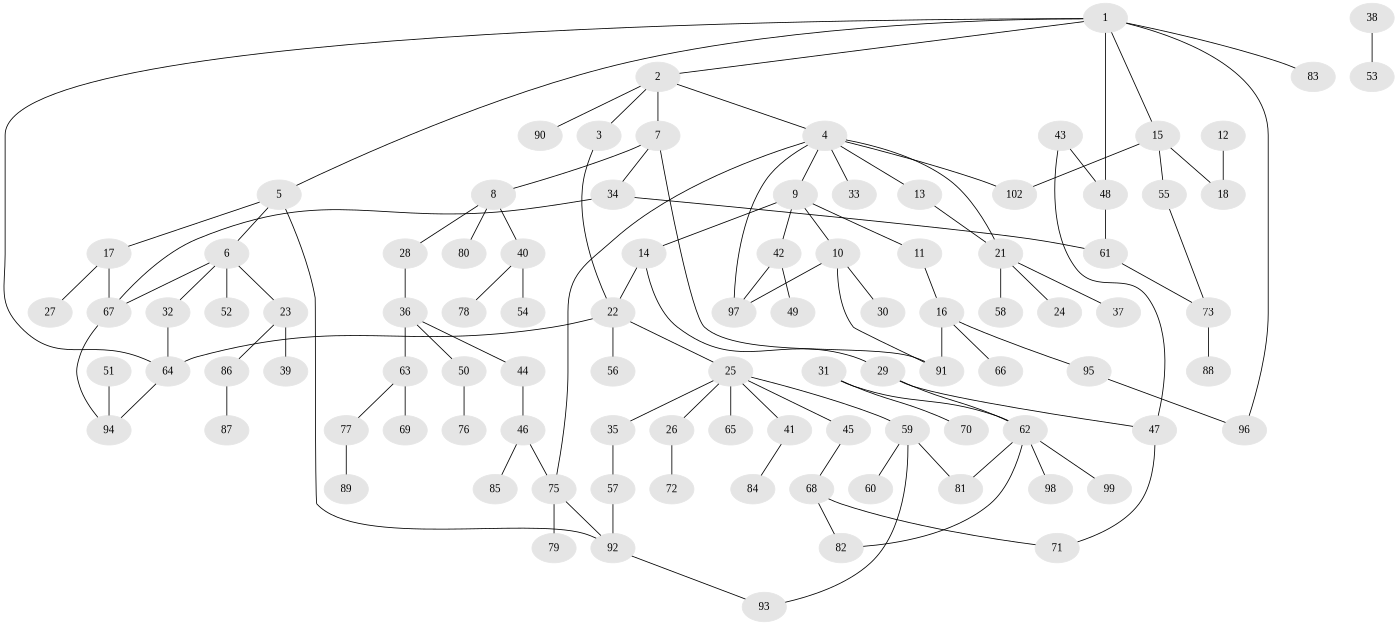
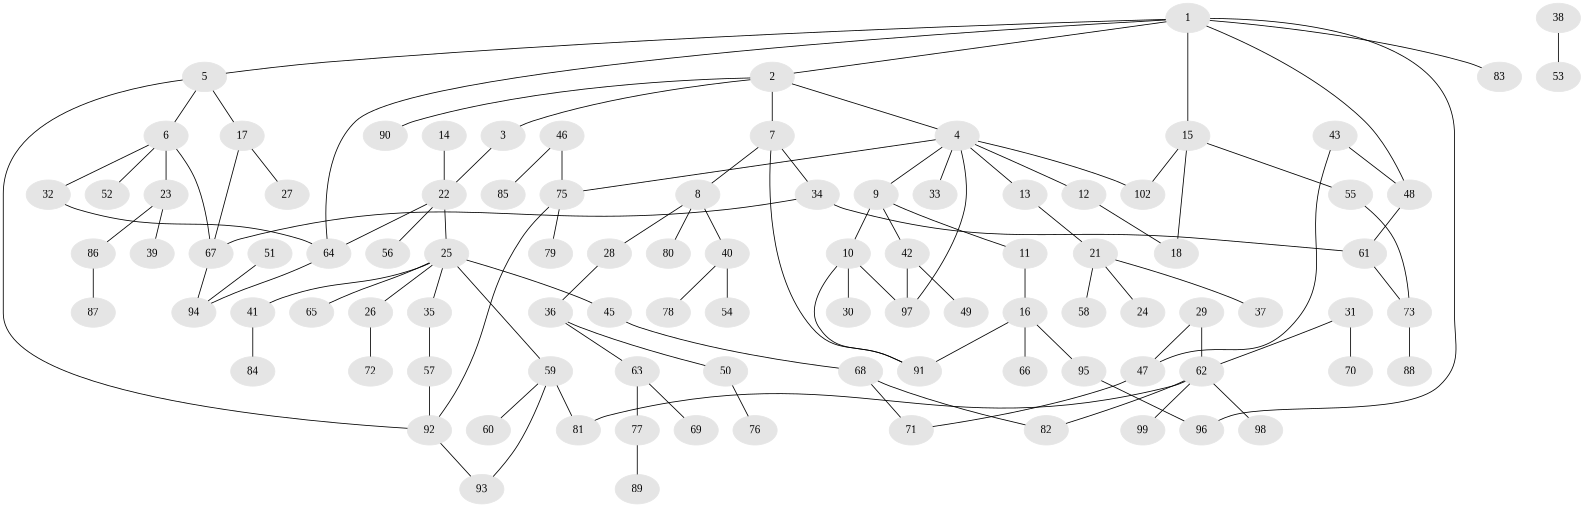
edge "4" -- "21": now "4" -- "12"
edge "9" -- "14": removed
edge "14" -- "29": removed
node "44": removed
